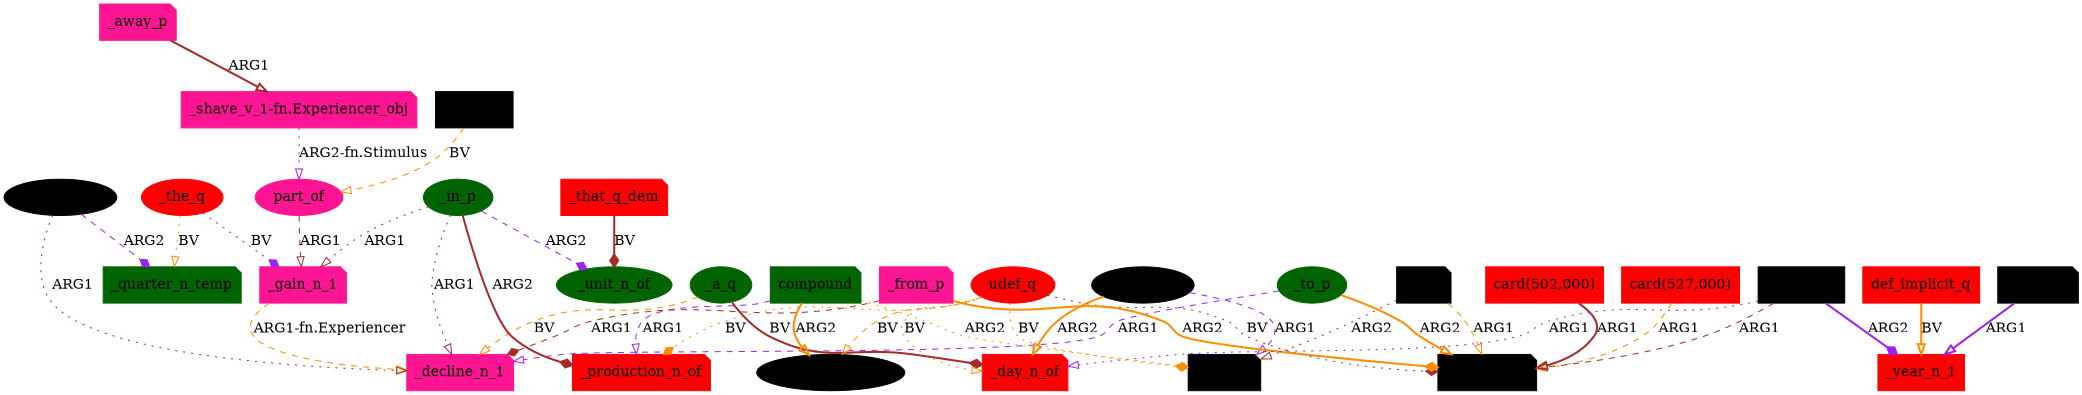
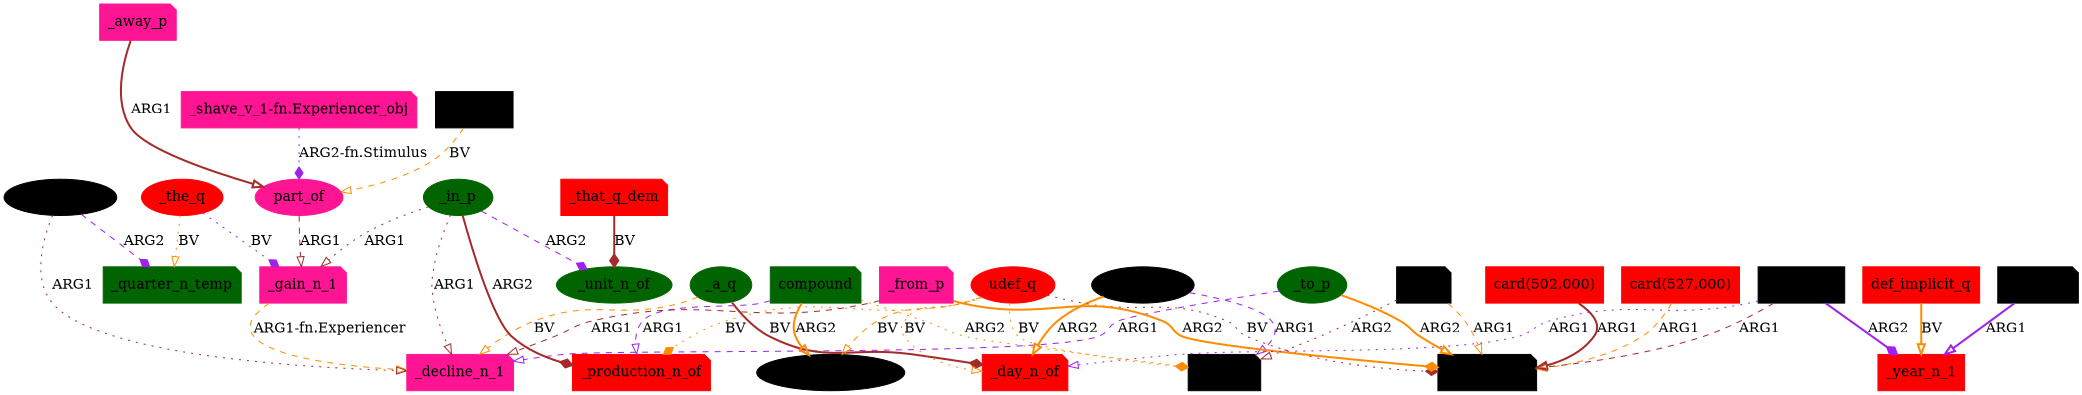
edge "_away_p" -> "_shave_v_1-fn.Experiencer_obj": now "_away_p" -> "part_of"
edge "_shave_v_1-fn.Experiencer_obj" -> "part_of": arrowhead onormal -> diamond
edge "_from_p" -> "_decline_n_1": arrowhead diamond -> onormal
